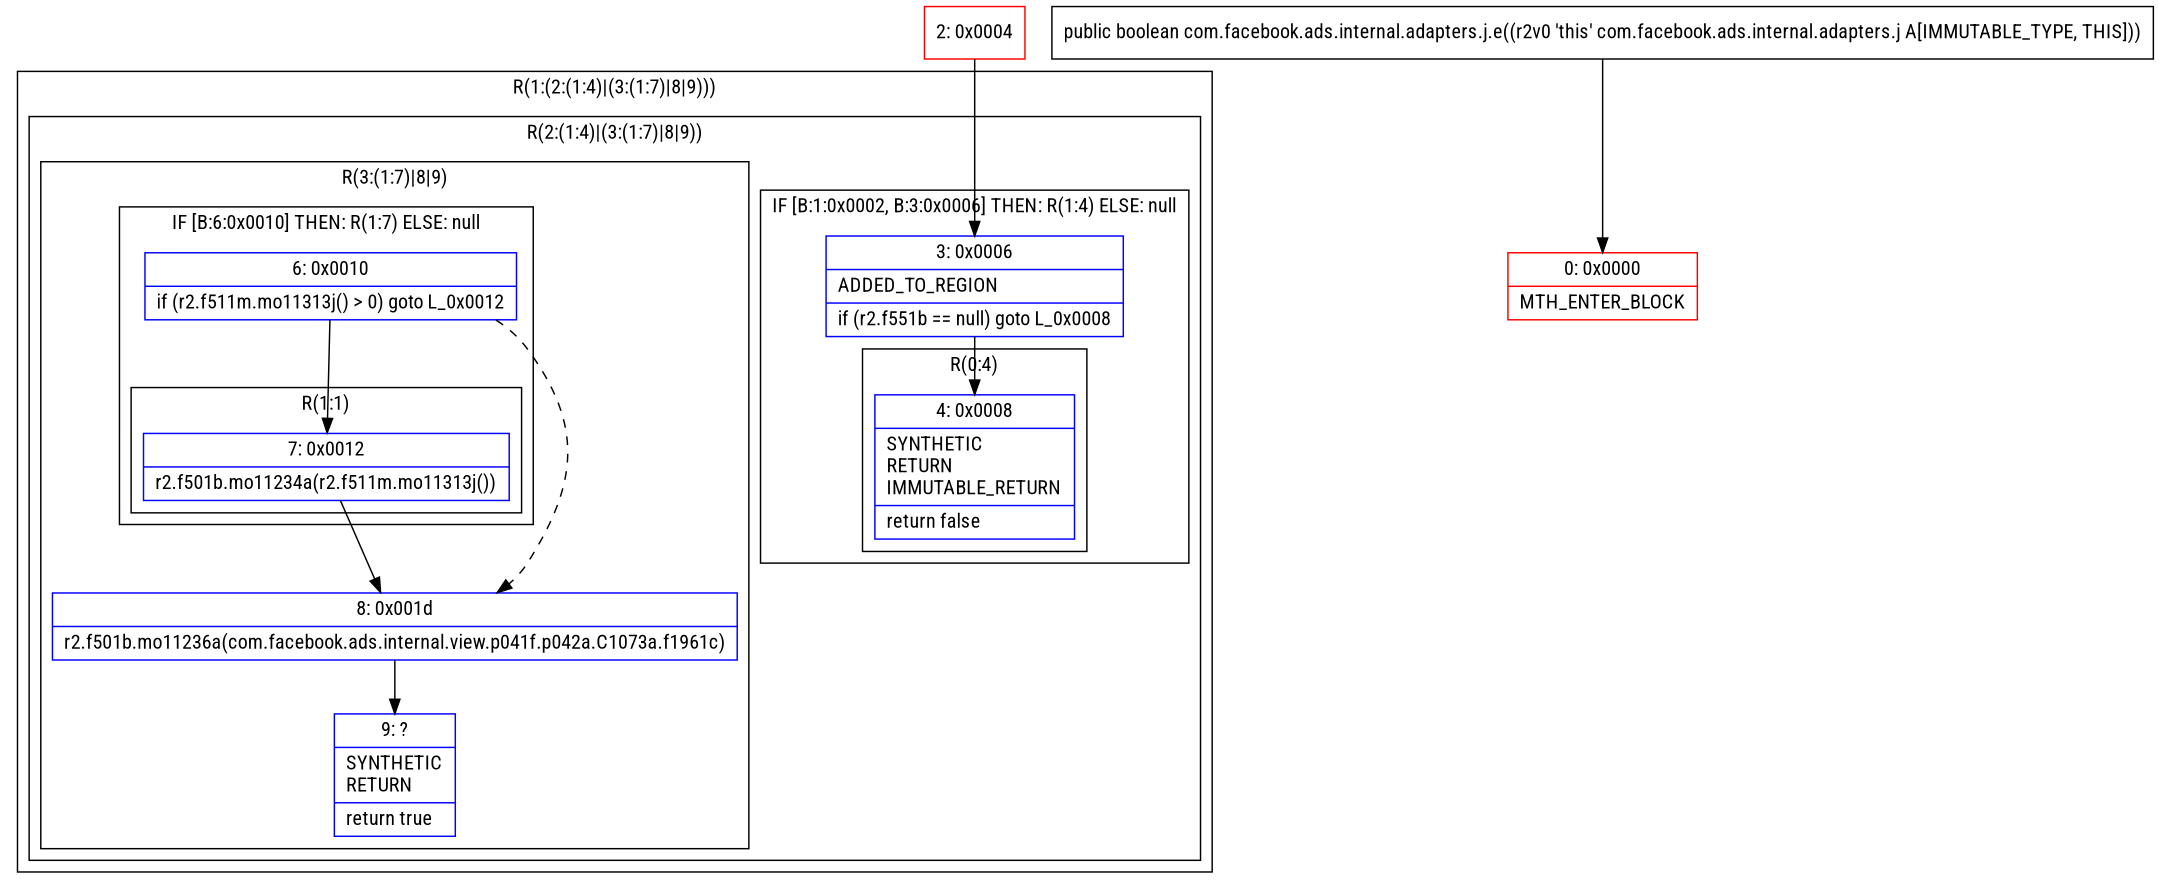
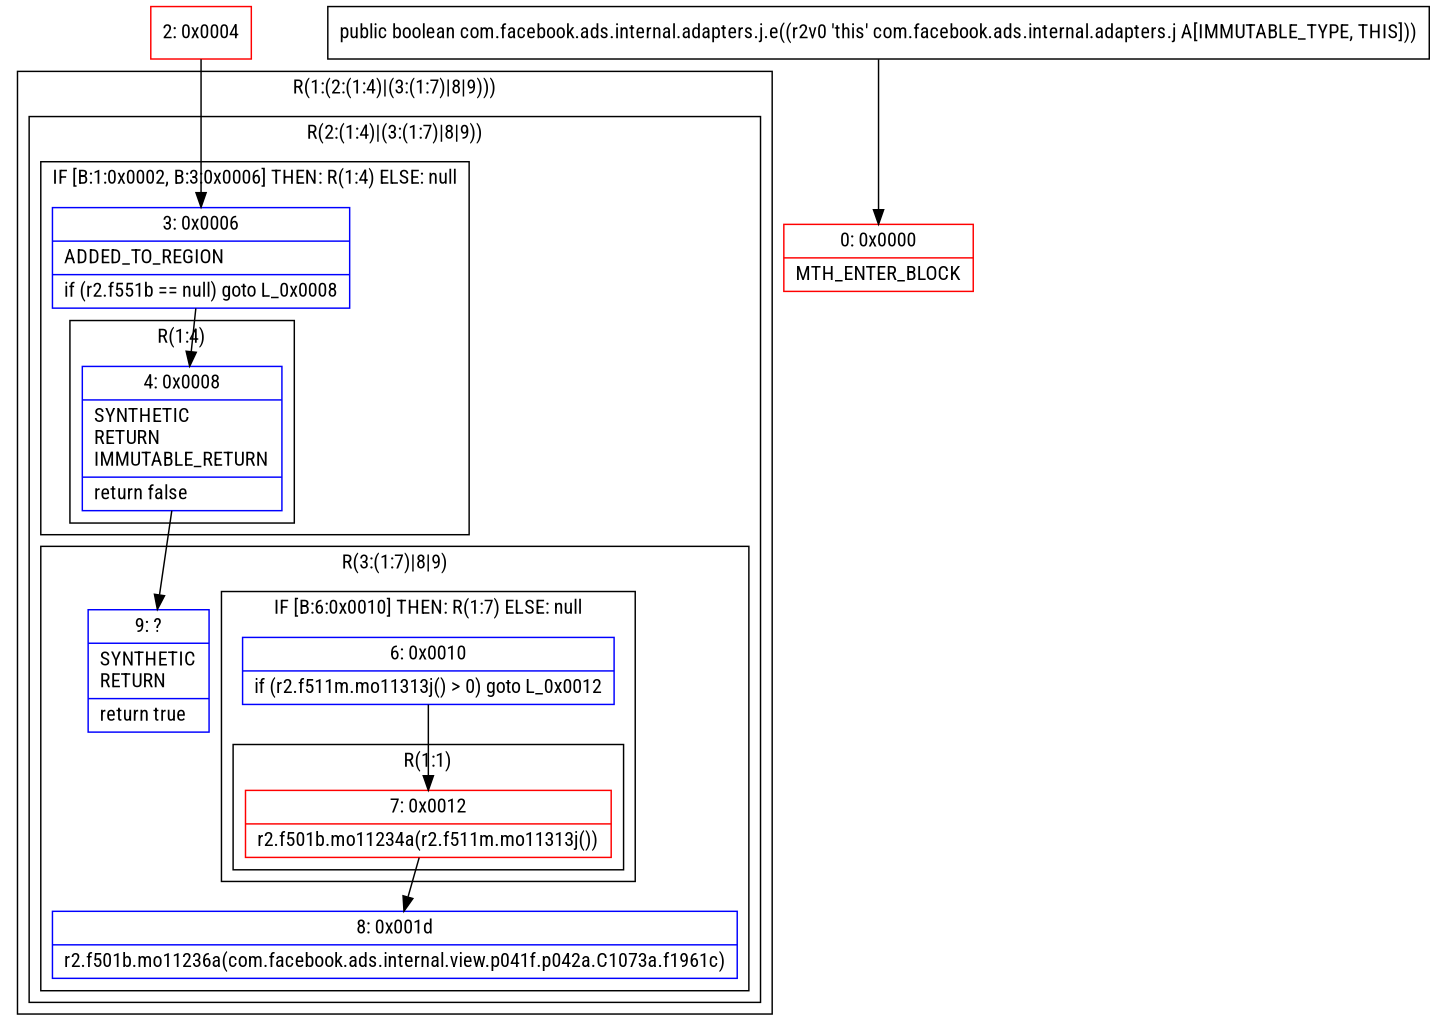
cluster "R(0:4)": label "R(0:4)" -> "R(1:4)"
edge "6: 0x0010" -> "8: 0x001d": removed
node "7: 0x0012": color blue -> red
edge "8: 0x001d" -> "9: ?": now "4: 0x0008" -> "9: ?"
